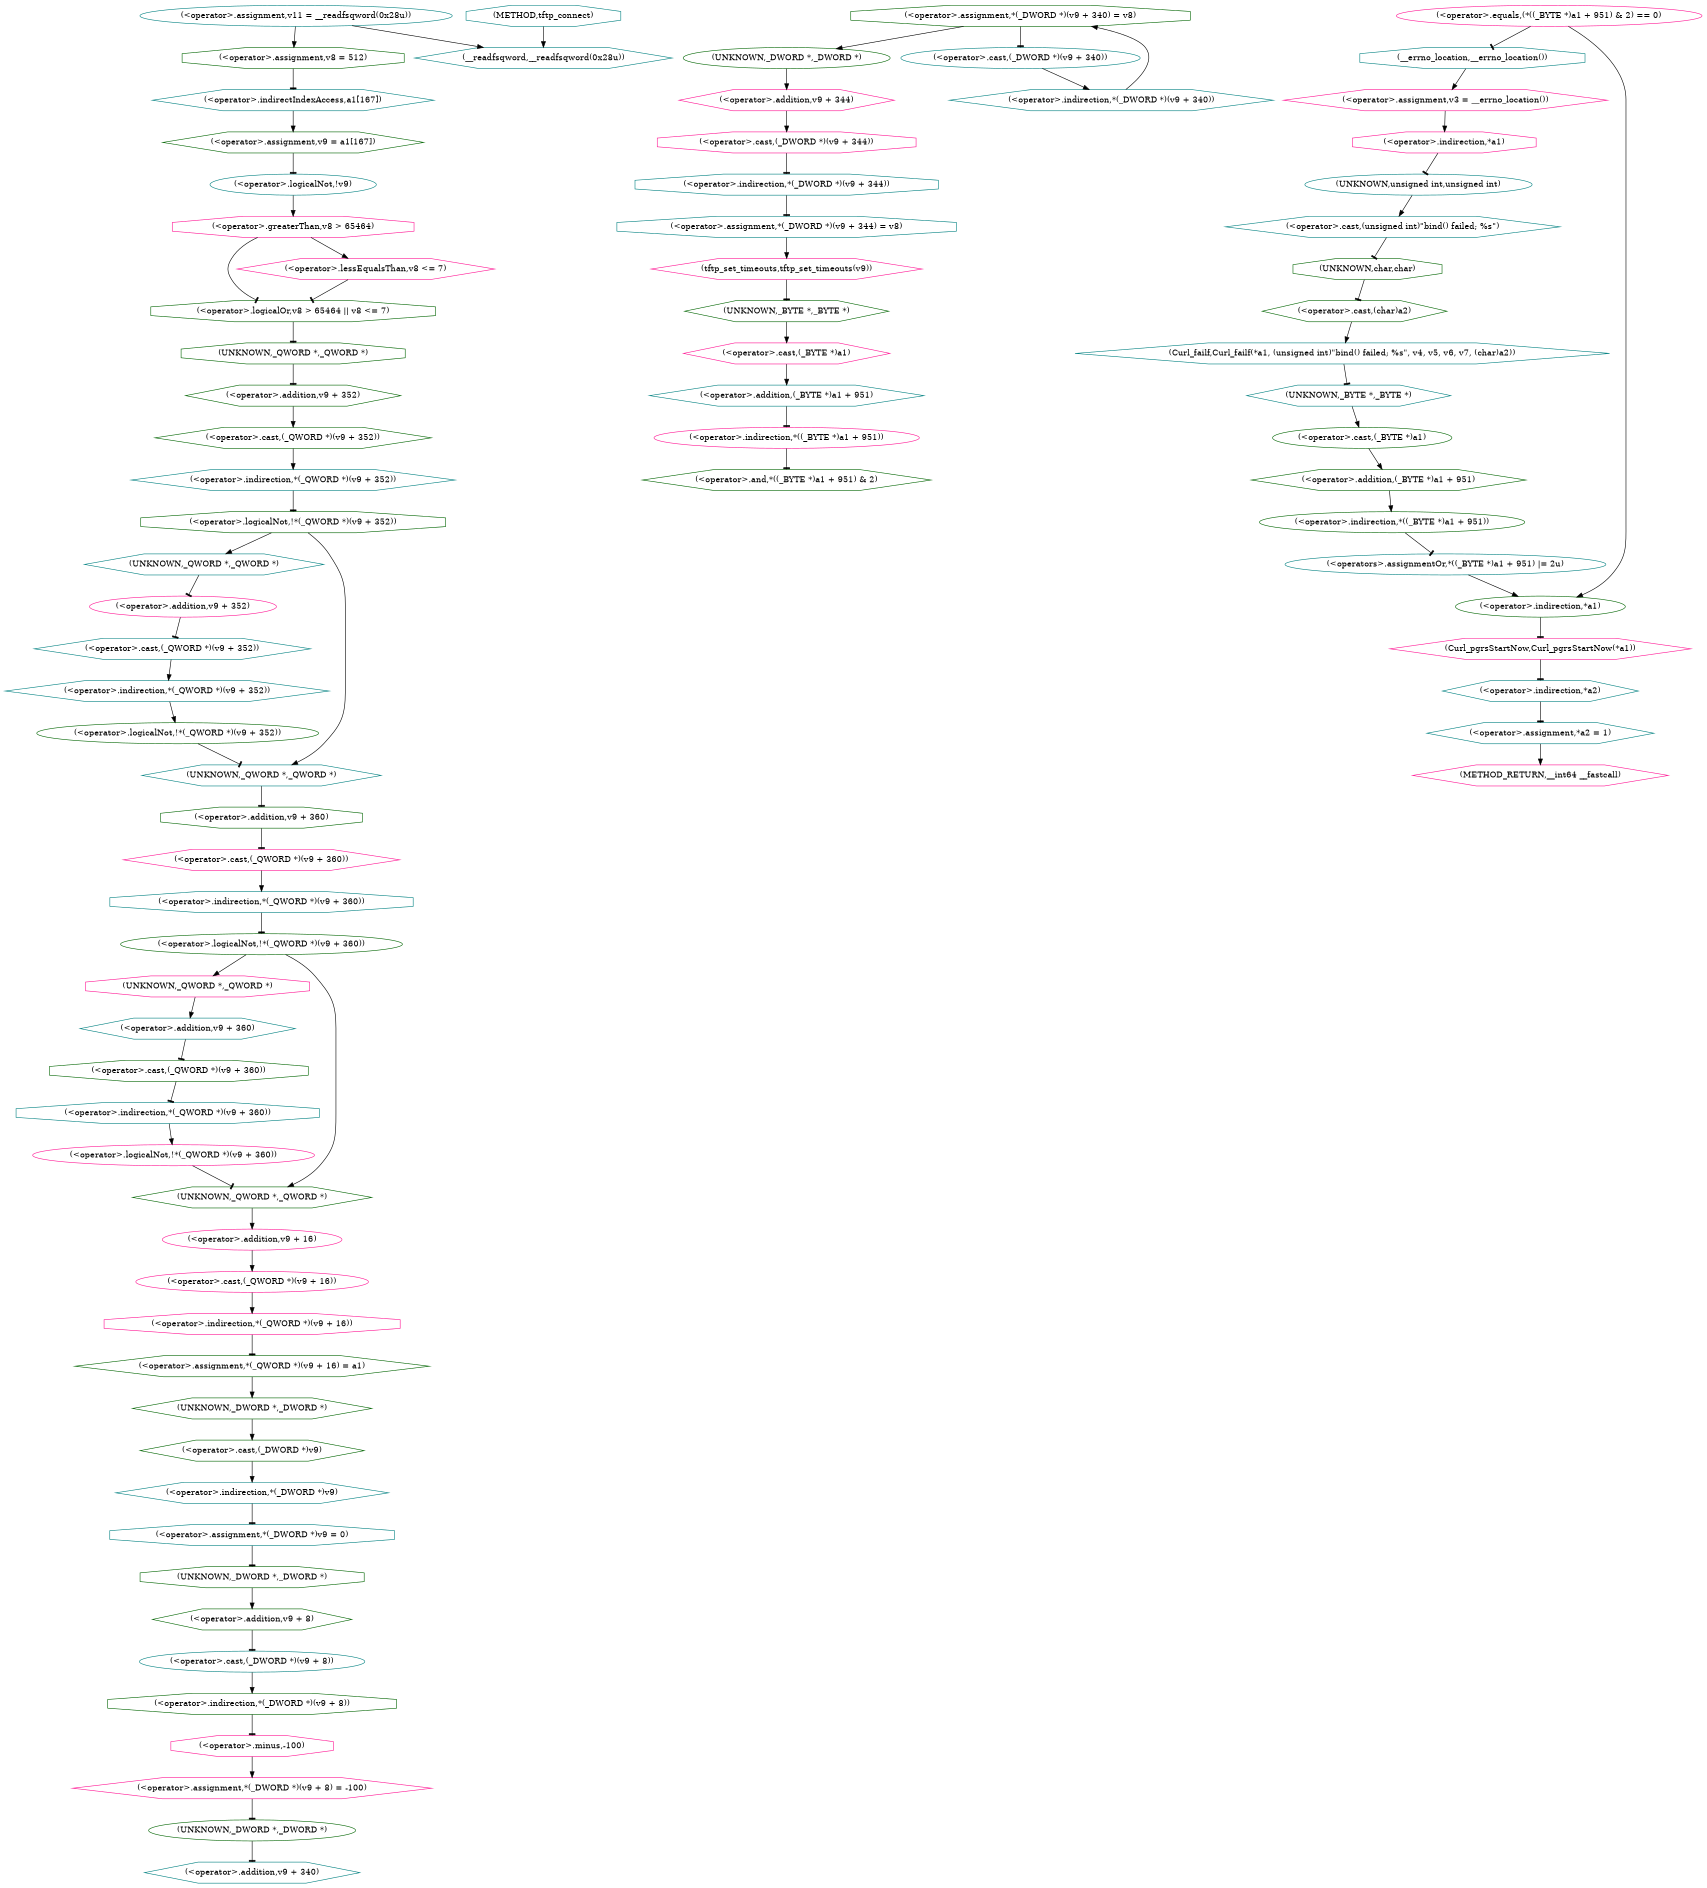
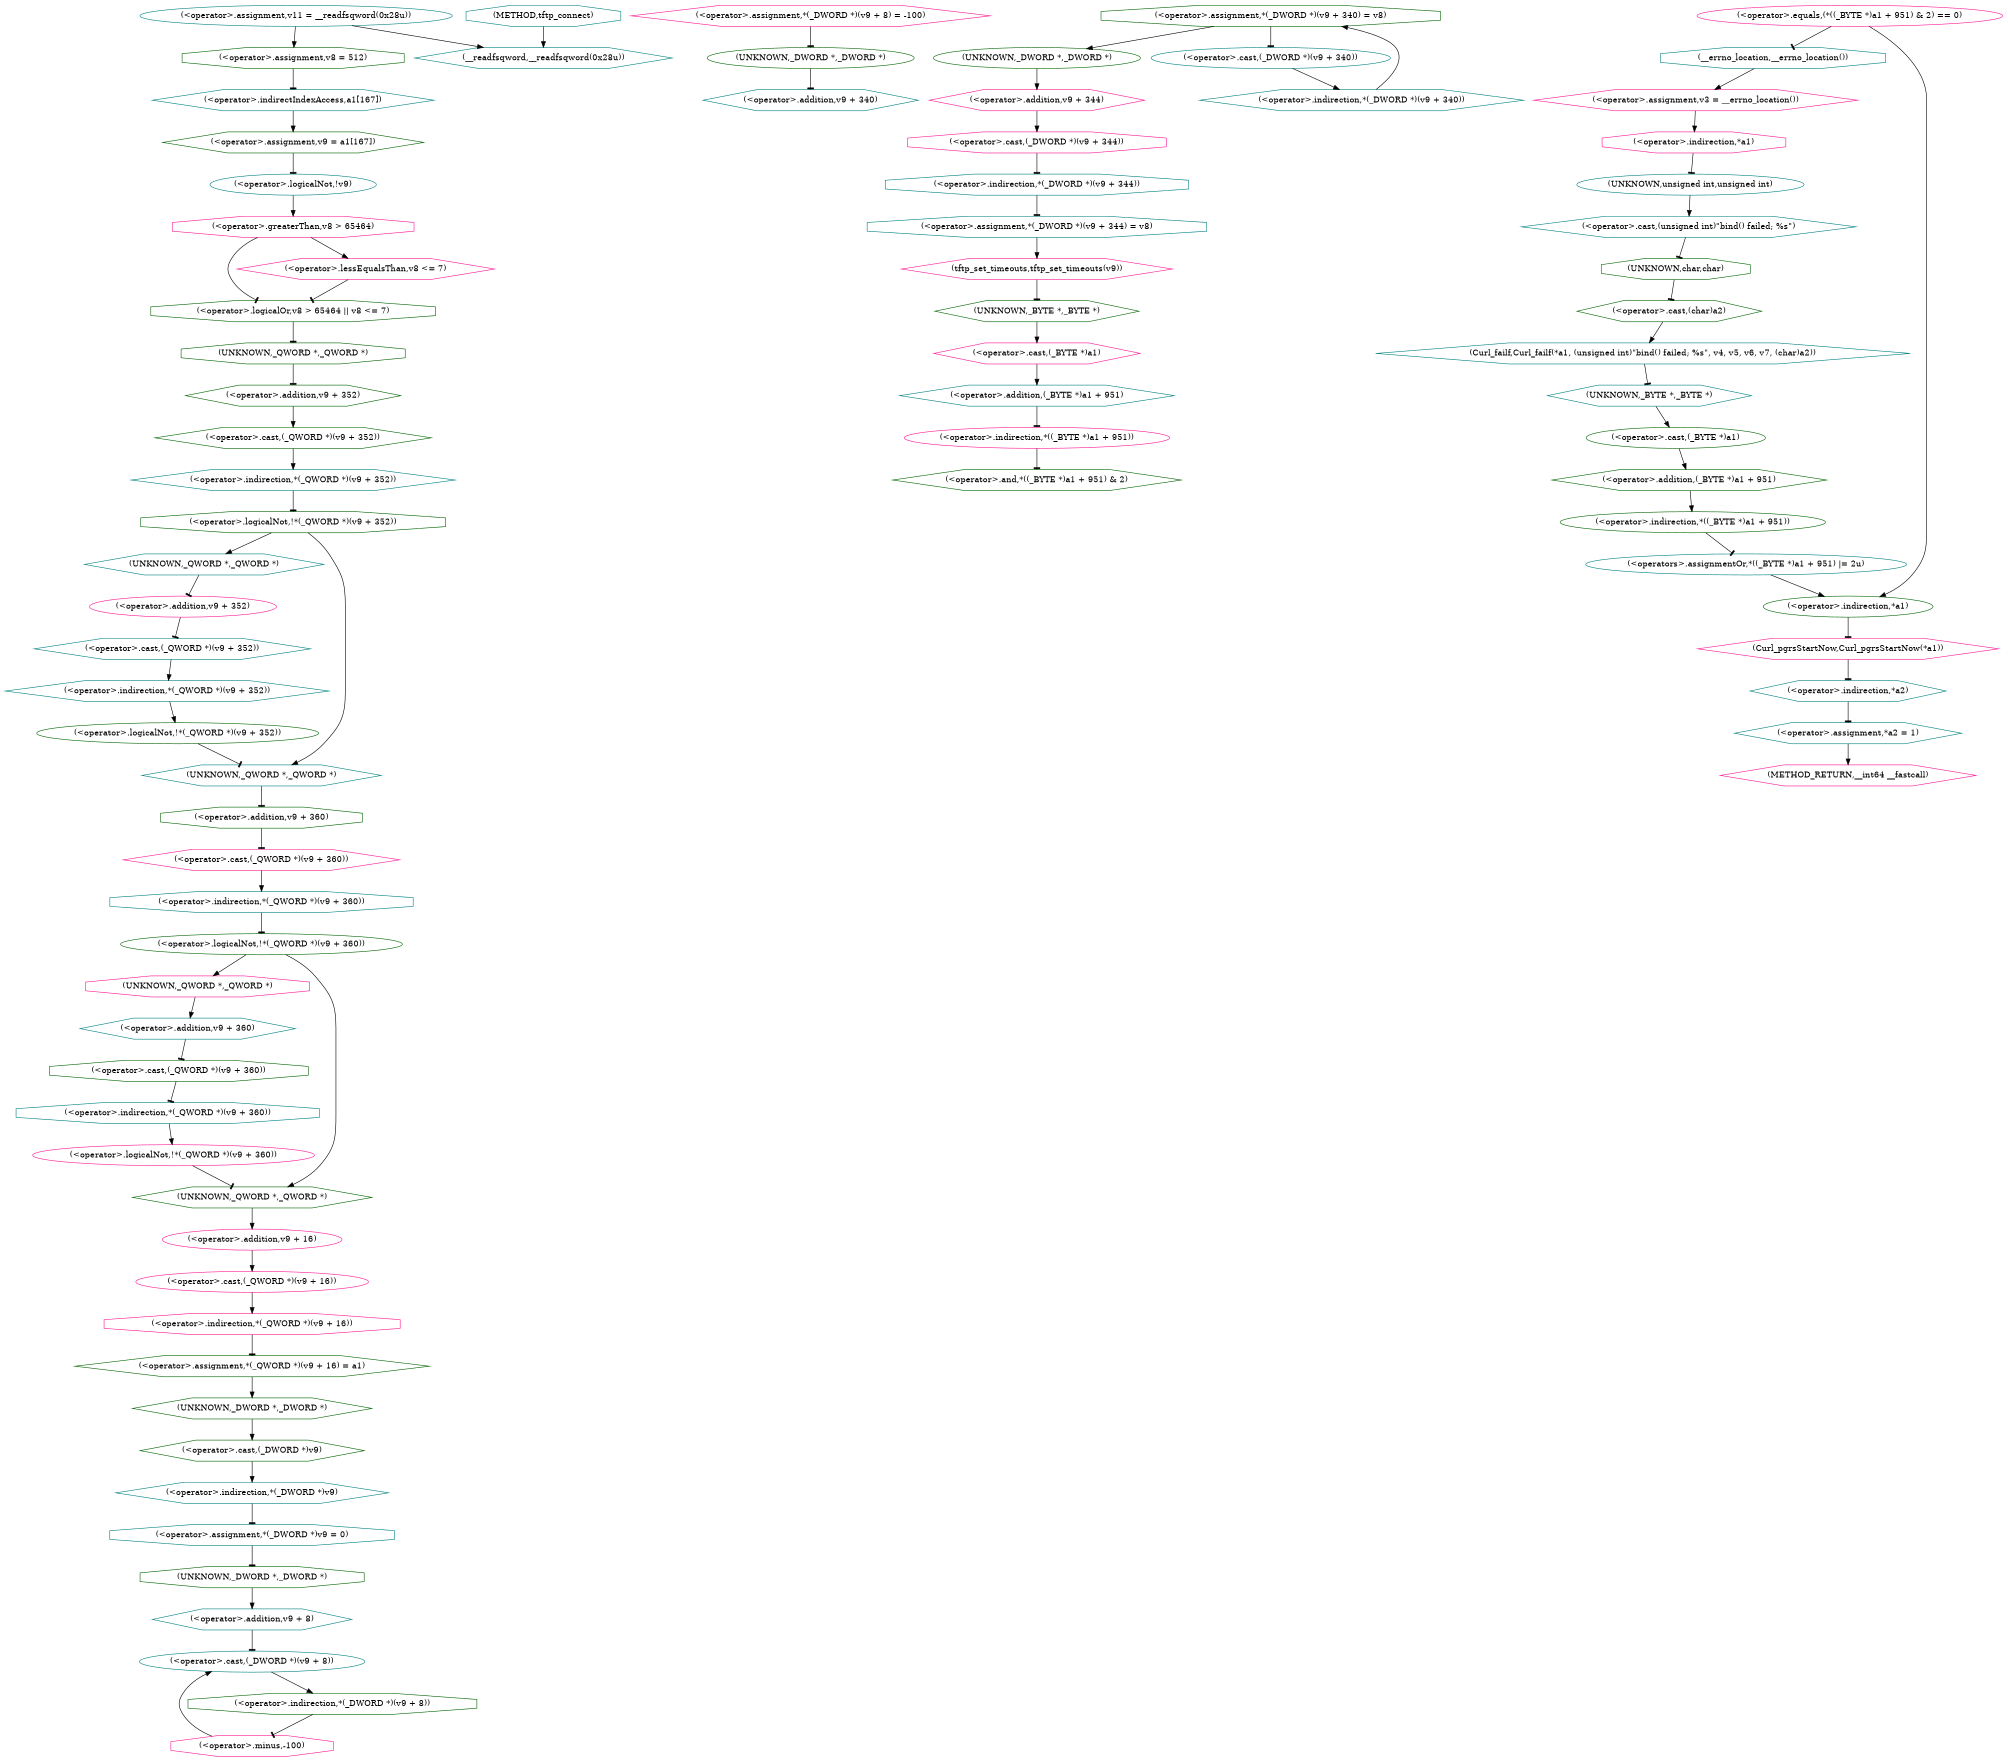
node "(<operator>.addition,v9 + 8)": color darkgreen -> teal
edge "(<operator>.minus,-100)" -> "(<operator>.assignment,*(_DWORD *)(v9 + 8) = -100)": now "(<operator>.minus,-100)" -> "(<operator>.cast,(_DWORD *)(v9 + 8))"
